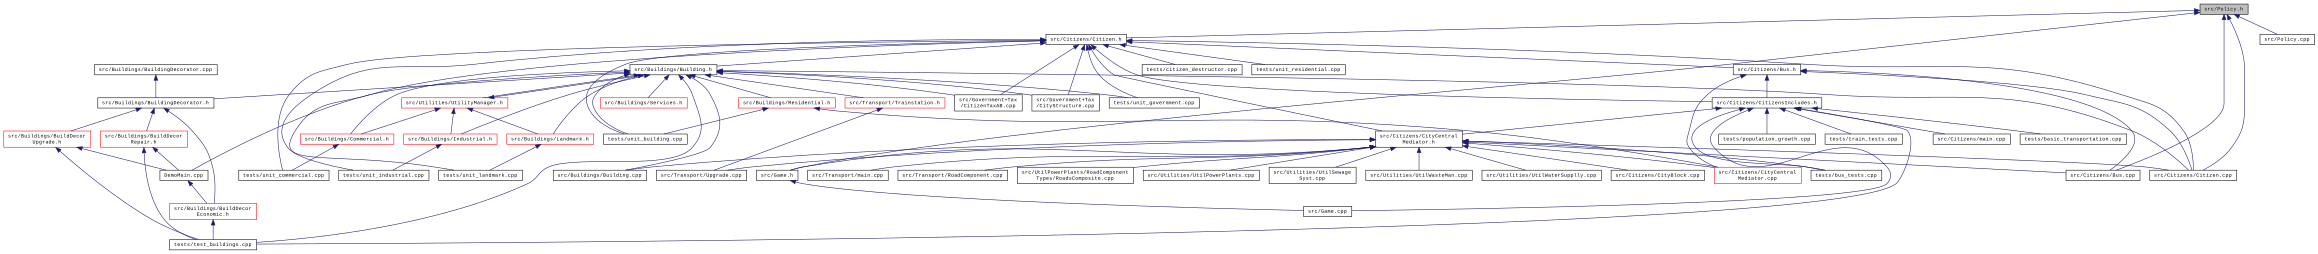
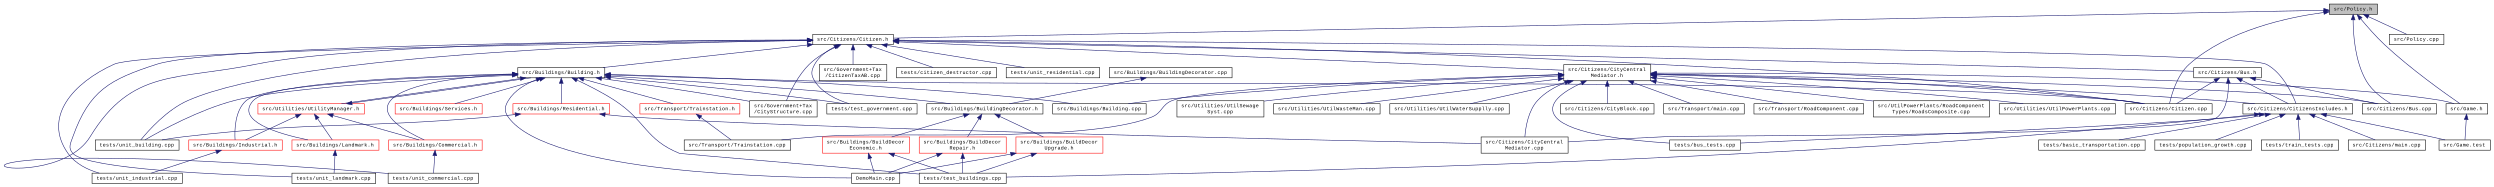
edge "src/Government+Tax /CitizenTaxAB.cpp" -> "src/Buildings/Building.h": removed
node "tests/unit_government.cpp": label "tests/unit_government.cpp" -> "tests/test_government.cpp"
edge "src/Citizens/CityCentral Mediator.h" -> "src/Citizens/CitizensIncludes.h": reversed
node "src/Transport/Upgrade.cpp": label "src/Transport/Upgrade.cpp" -> "src/Transport/Trainstation.cpp"
node "src/Citizens/CityCentral Mediator.cpp": color red -> black
edge "src/Buildings/BuildDecor Economic.h" -> "DemoMain.cpp": reversed
node "src/Game.cpp": label "src/Game.cpp" -> "src/Game.test"
